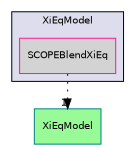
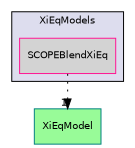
cluster "XiEqModel": label "XiEqModel" -> "XiEqModels"
